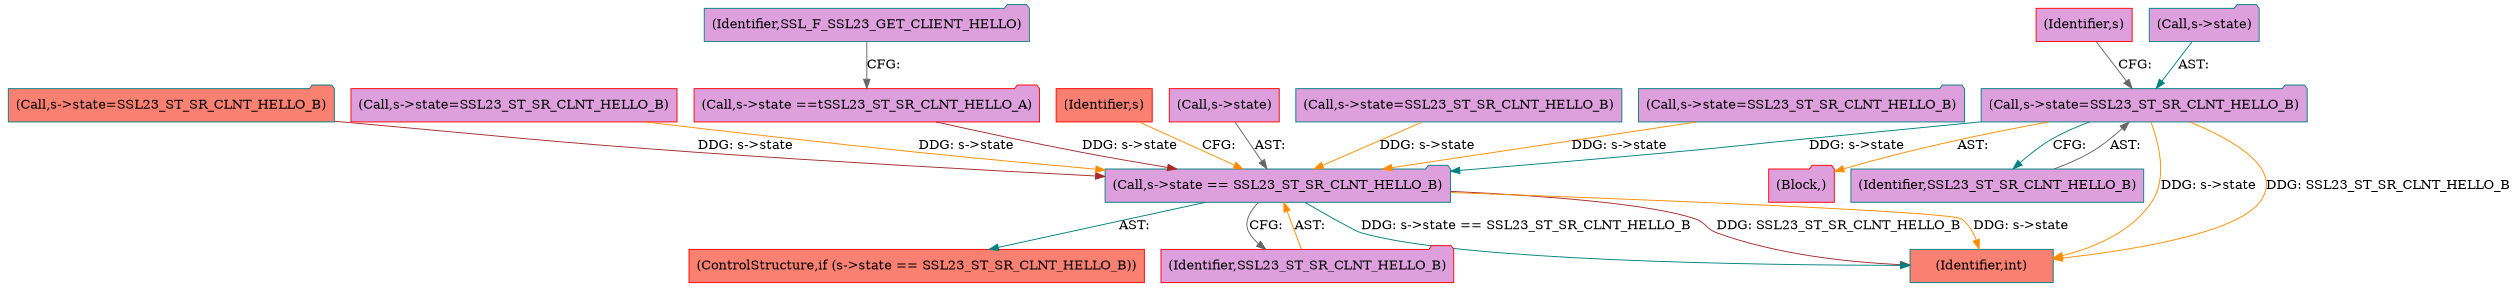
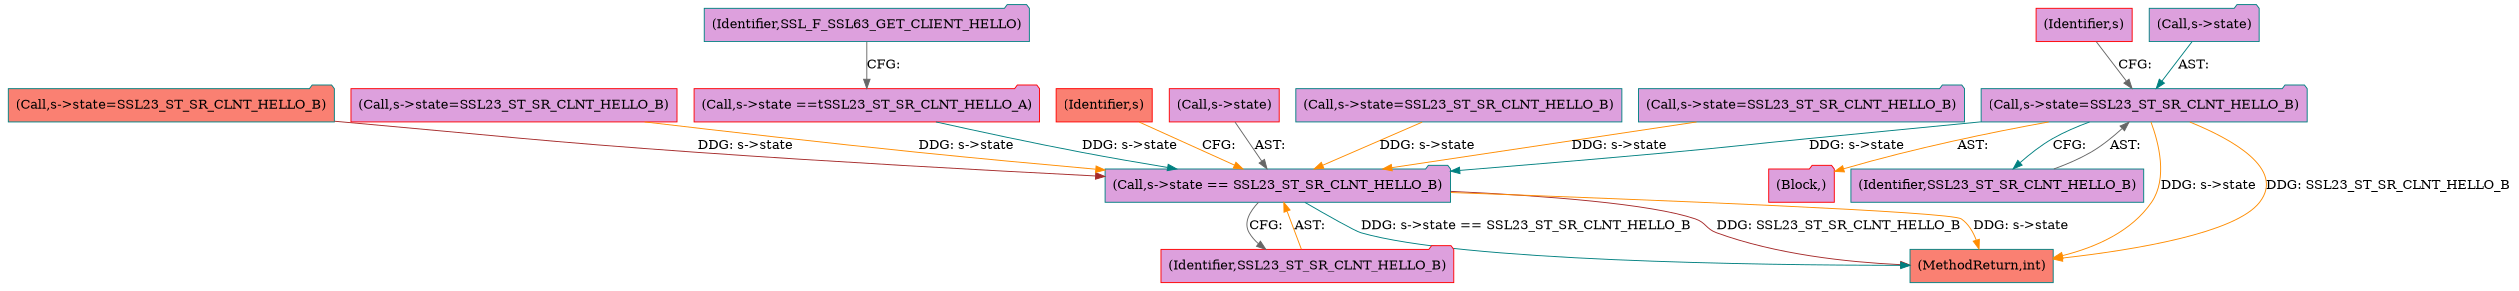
node "(Identifier,SSL_F_SSL23_GET_CLIENT_HELLO)": label "(Identifier,SSL_F_SSL23_GET_CLIENT_HELLO)" -> "(Identifier,SSL_F_SSL63_GET_CLIENT_HELLO)"
edge "(Call,s->state ==tSSL23_ST_SR_CLNT_HELLO_A)" -> "(Call,s->state == SSL23_ST_SR_CLNT_HELLO_B)": color brown -> teal
node "(ControlStructure,if (s->state == SSL23_ST_SR_CLNT_HELLO_B))": removed
node "(Identifier,int)": label "(Identifier,int)" -> "(MethodReturn,int)"
